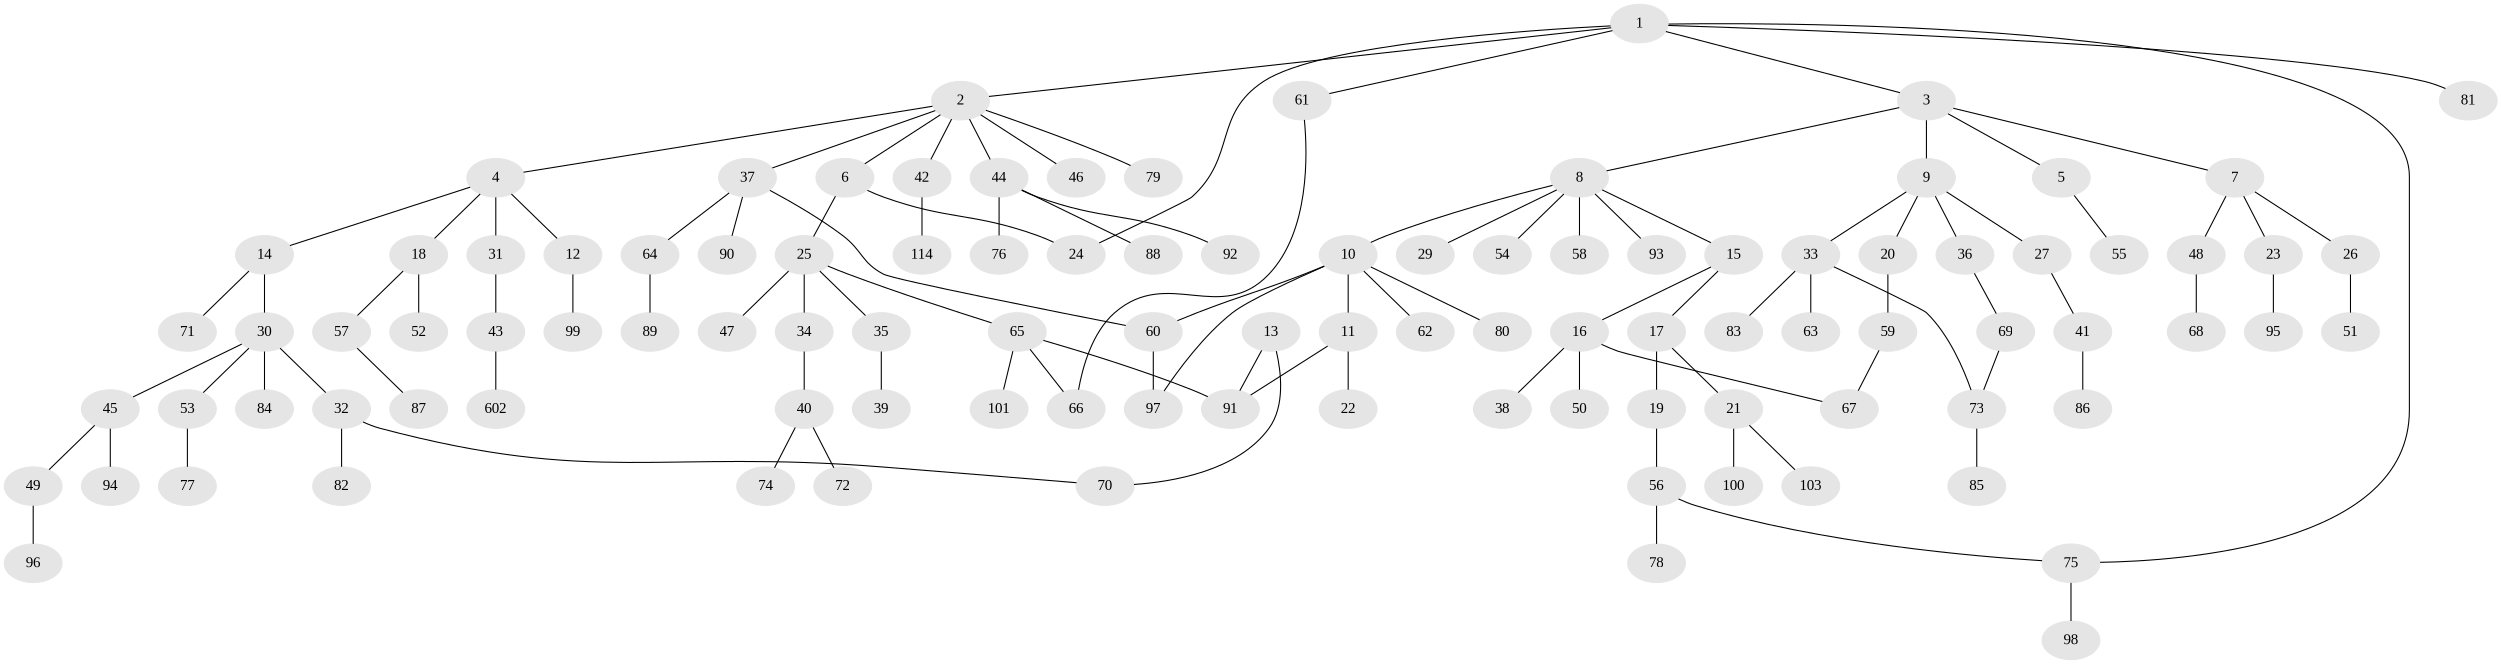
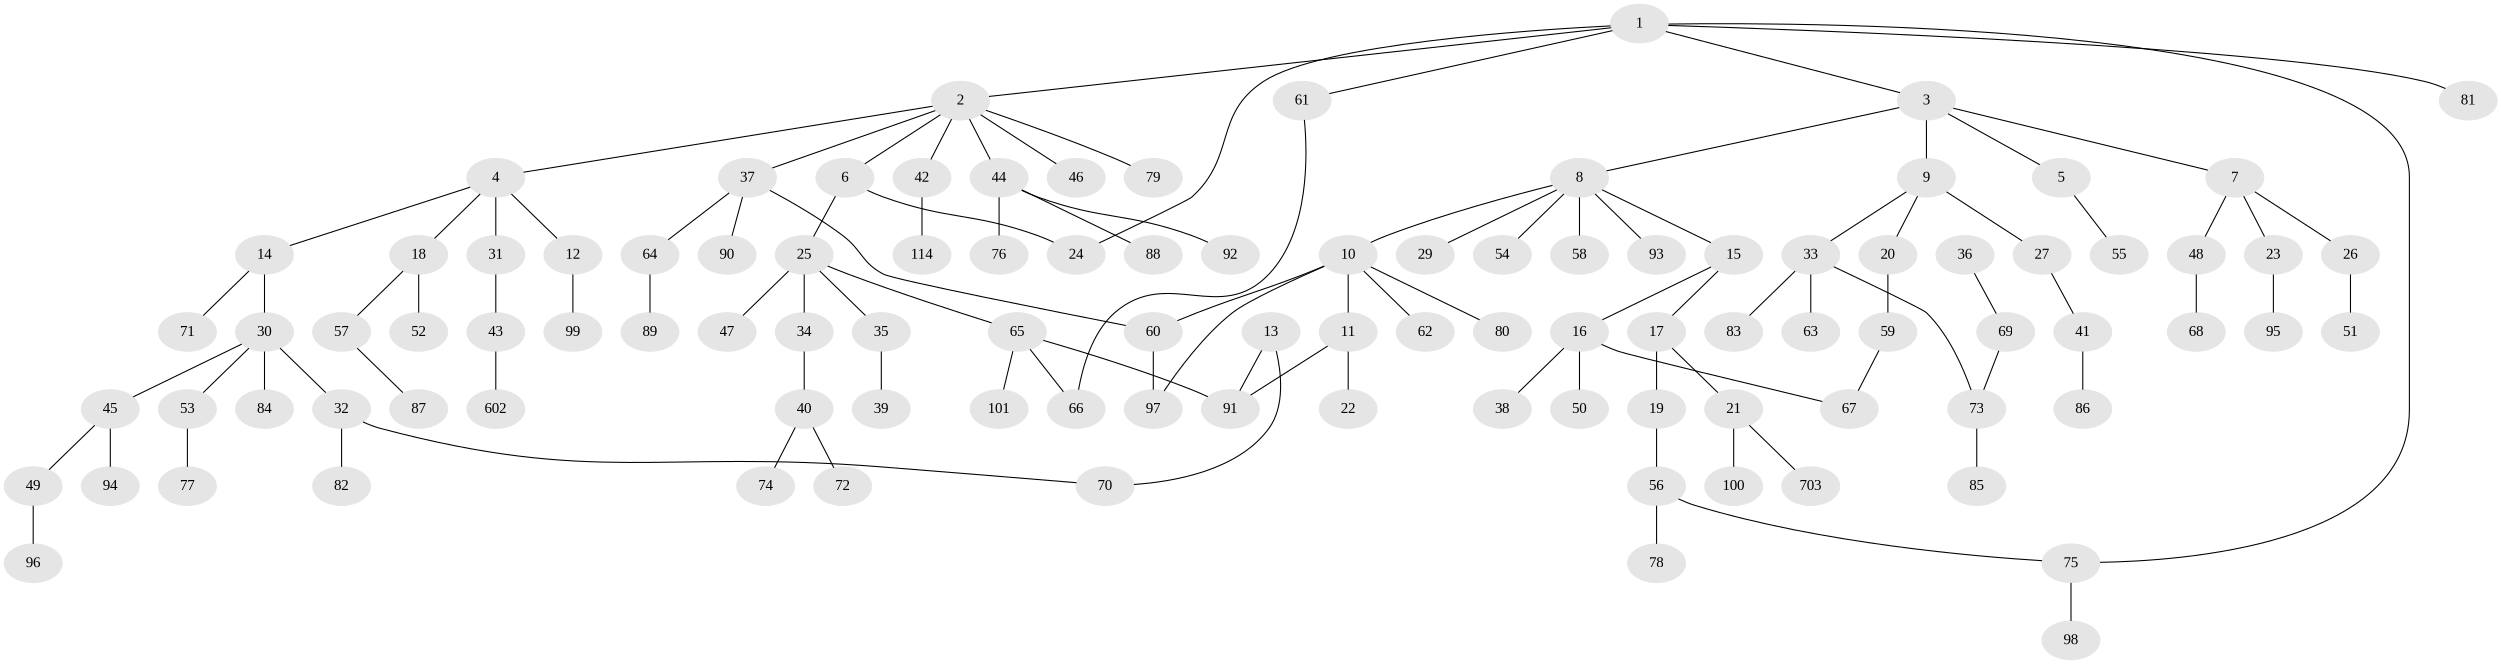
edge "9" -- "36": removed
node "103": label "103" -> "703"
